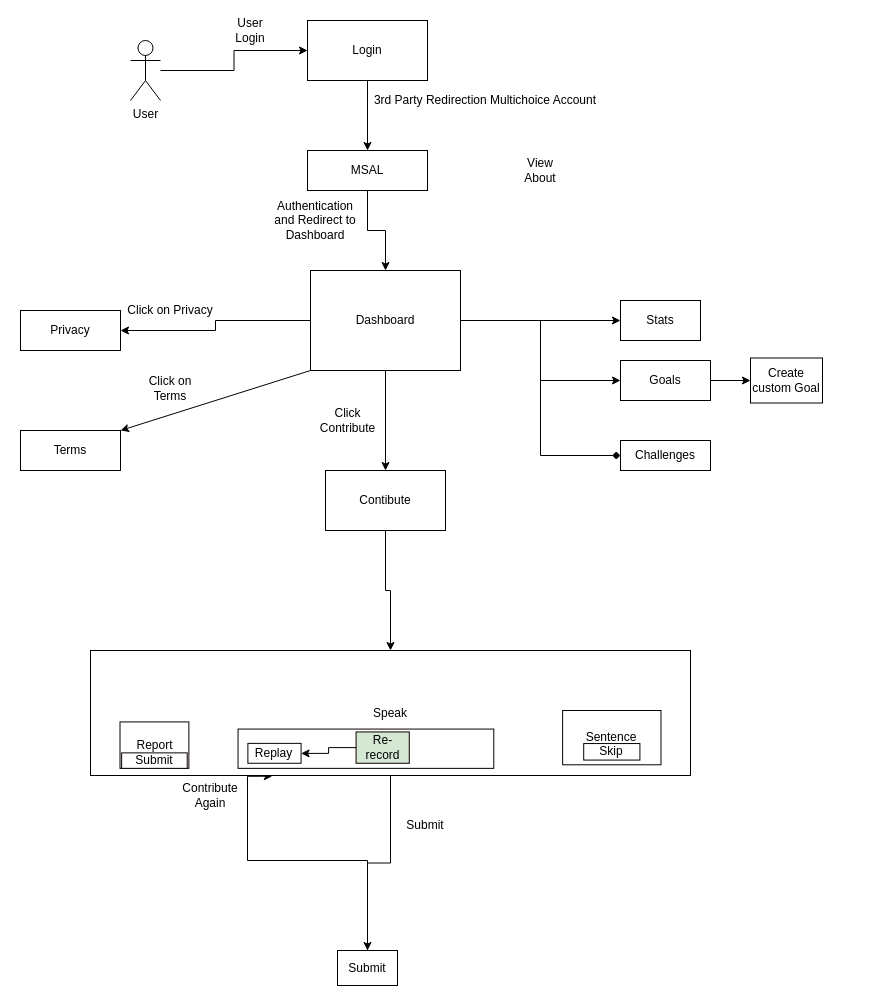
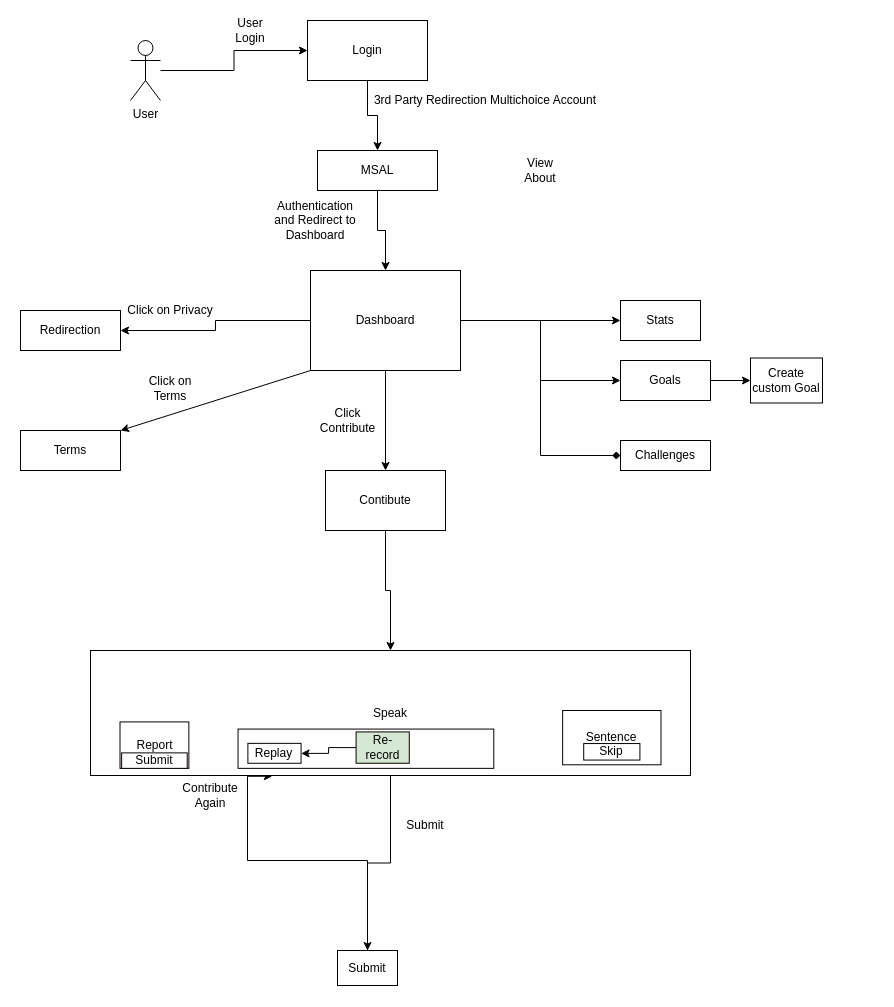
node "MSAL": moved (368, 171) -> (378, 171)
node "Privacy": label "Privacy" -> "Redirection"
